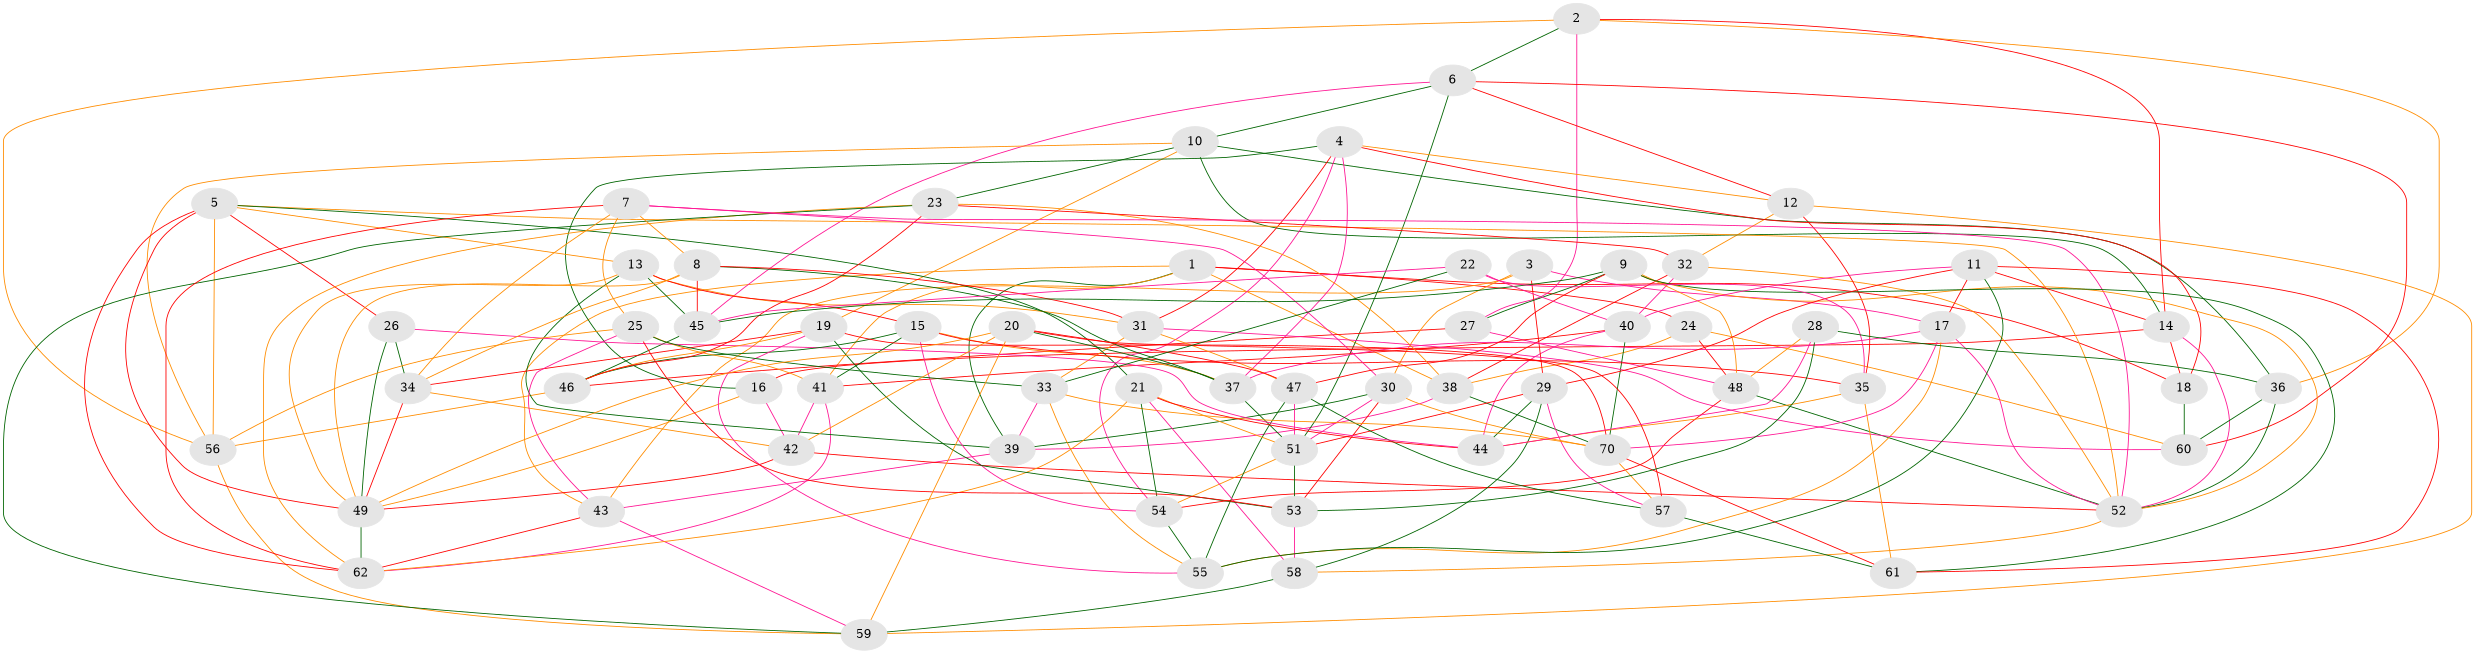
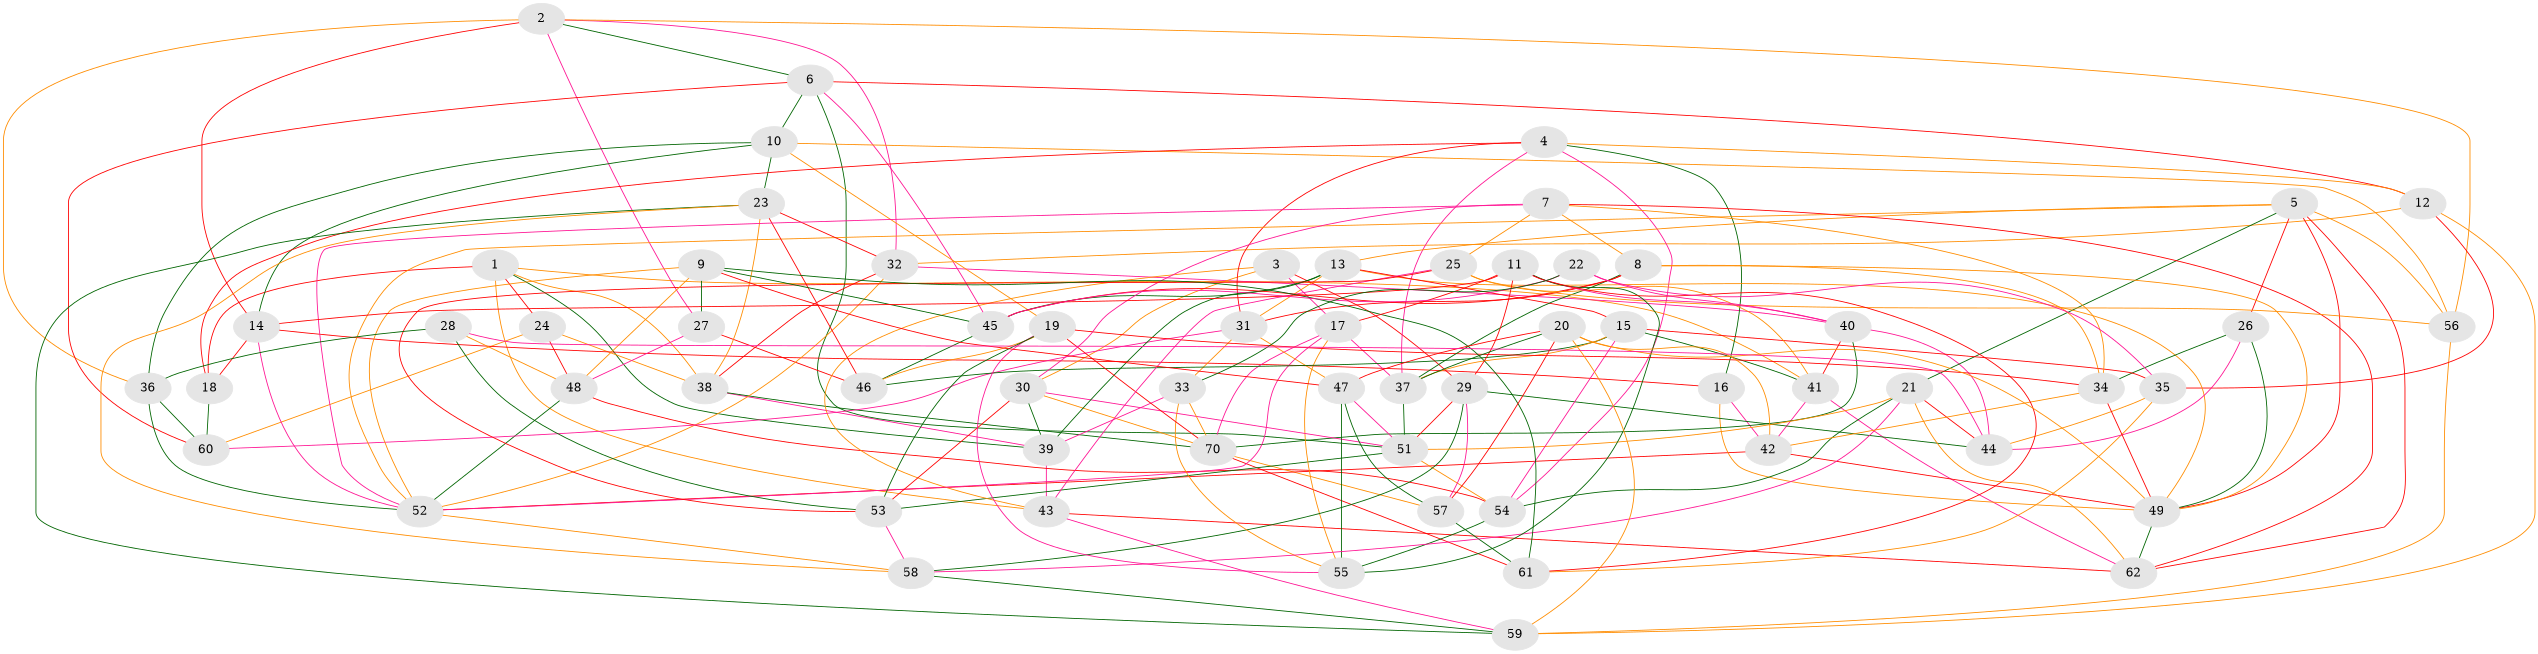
edge "2" -- "32": added
edge "23" -- "62": now "23" -- "58"
edge "25" -- "33": removed
edge "46" -- "56": removed
